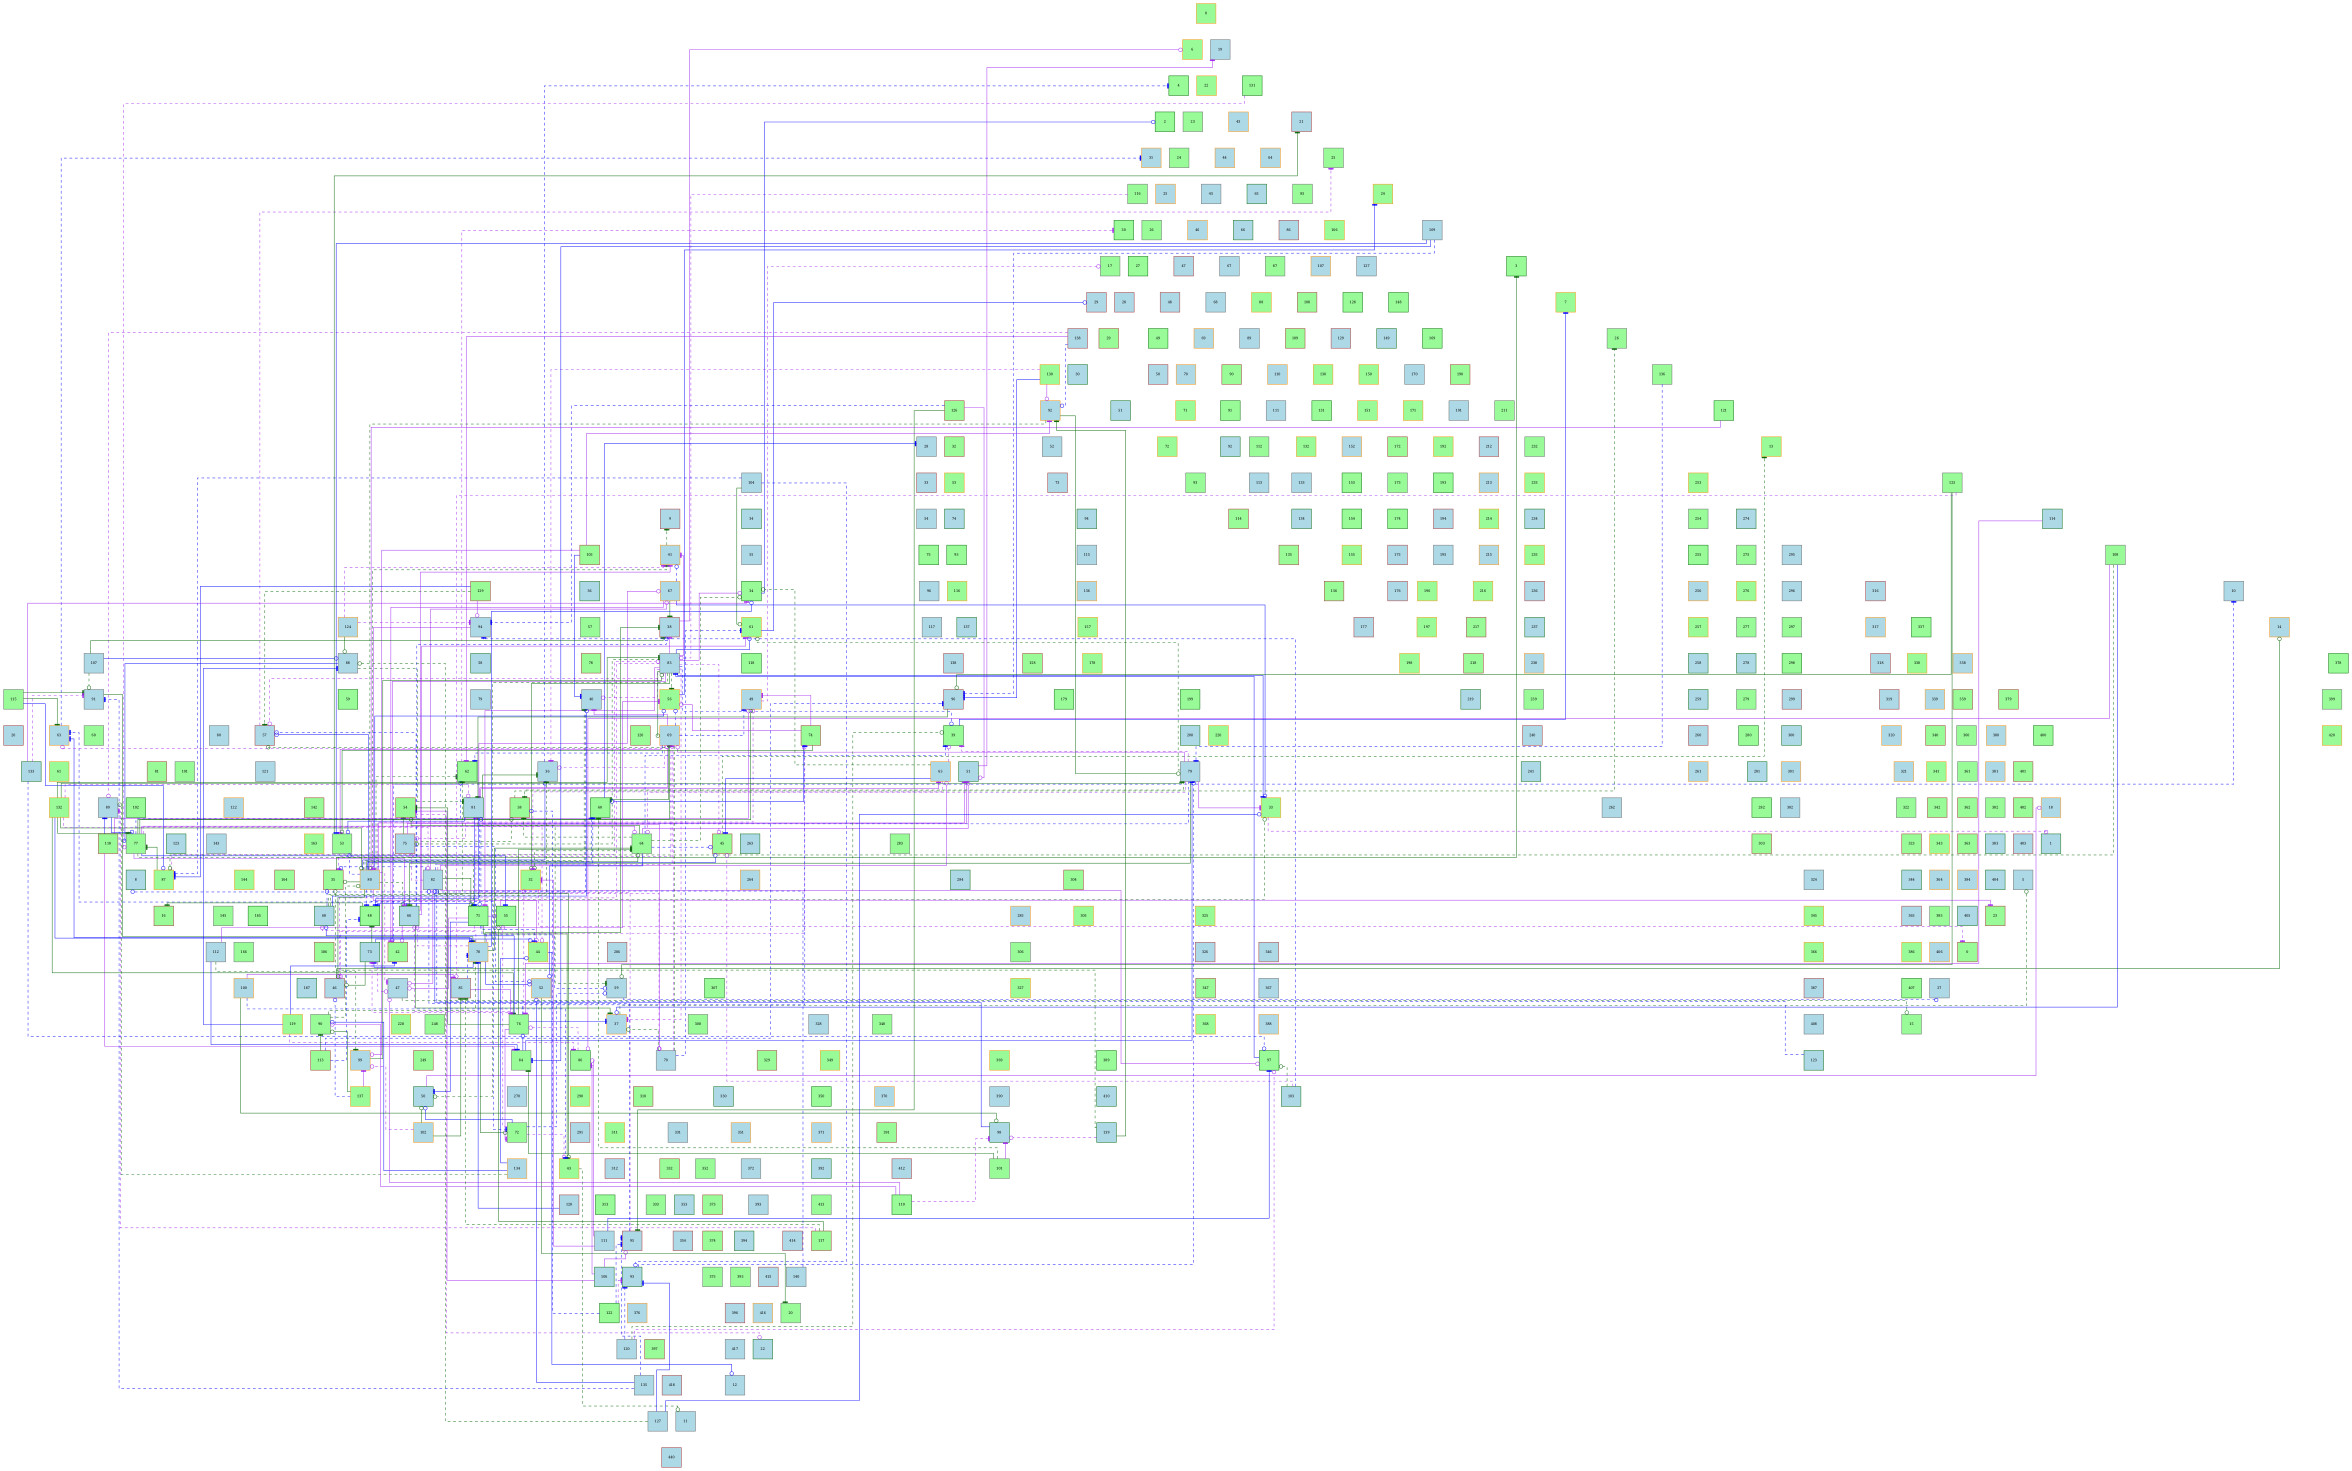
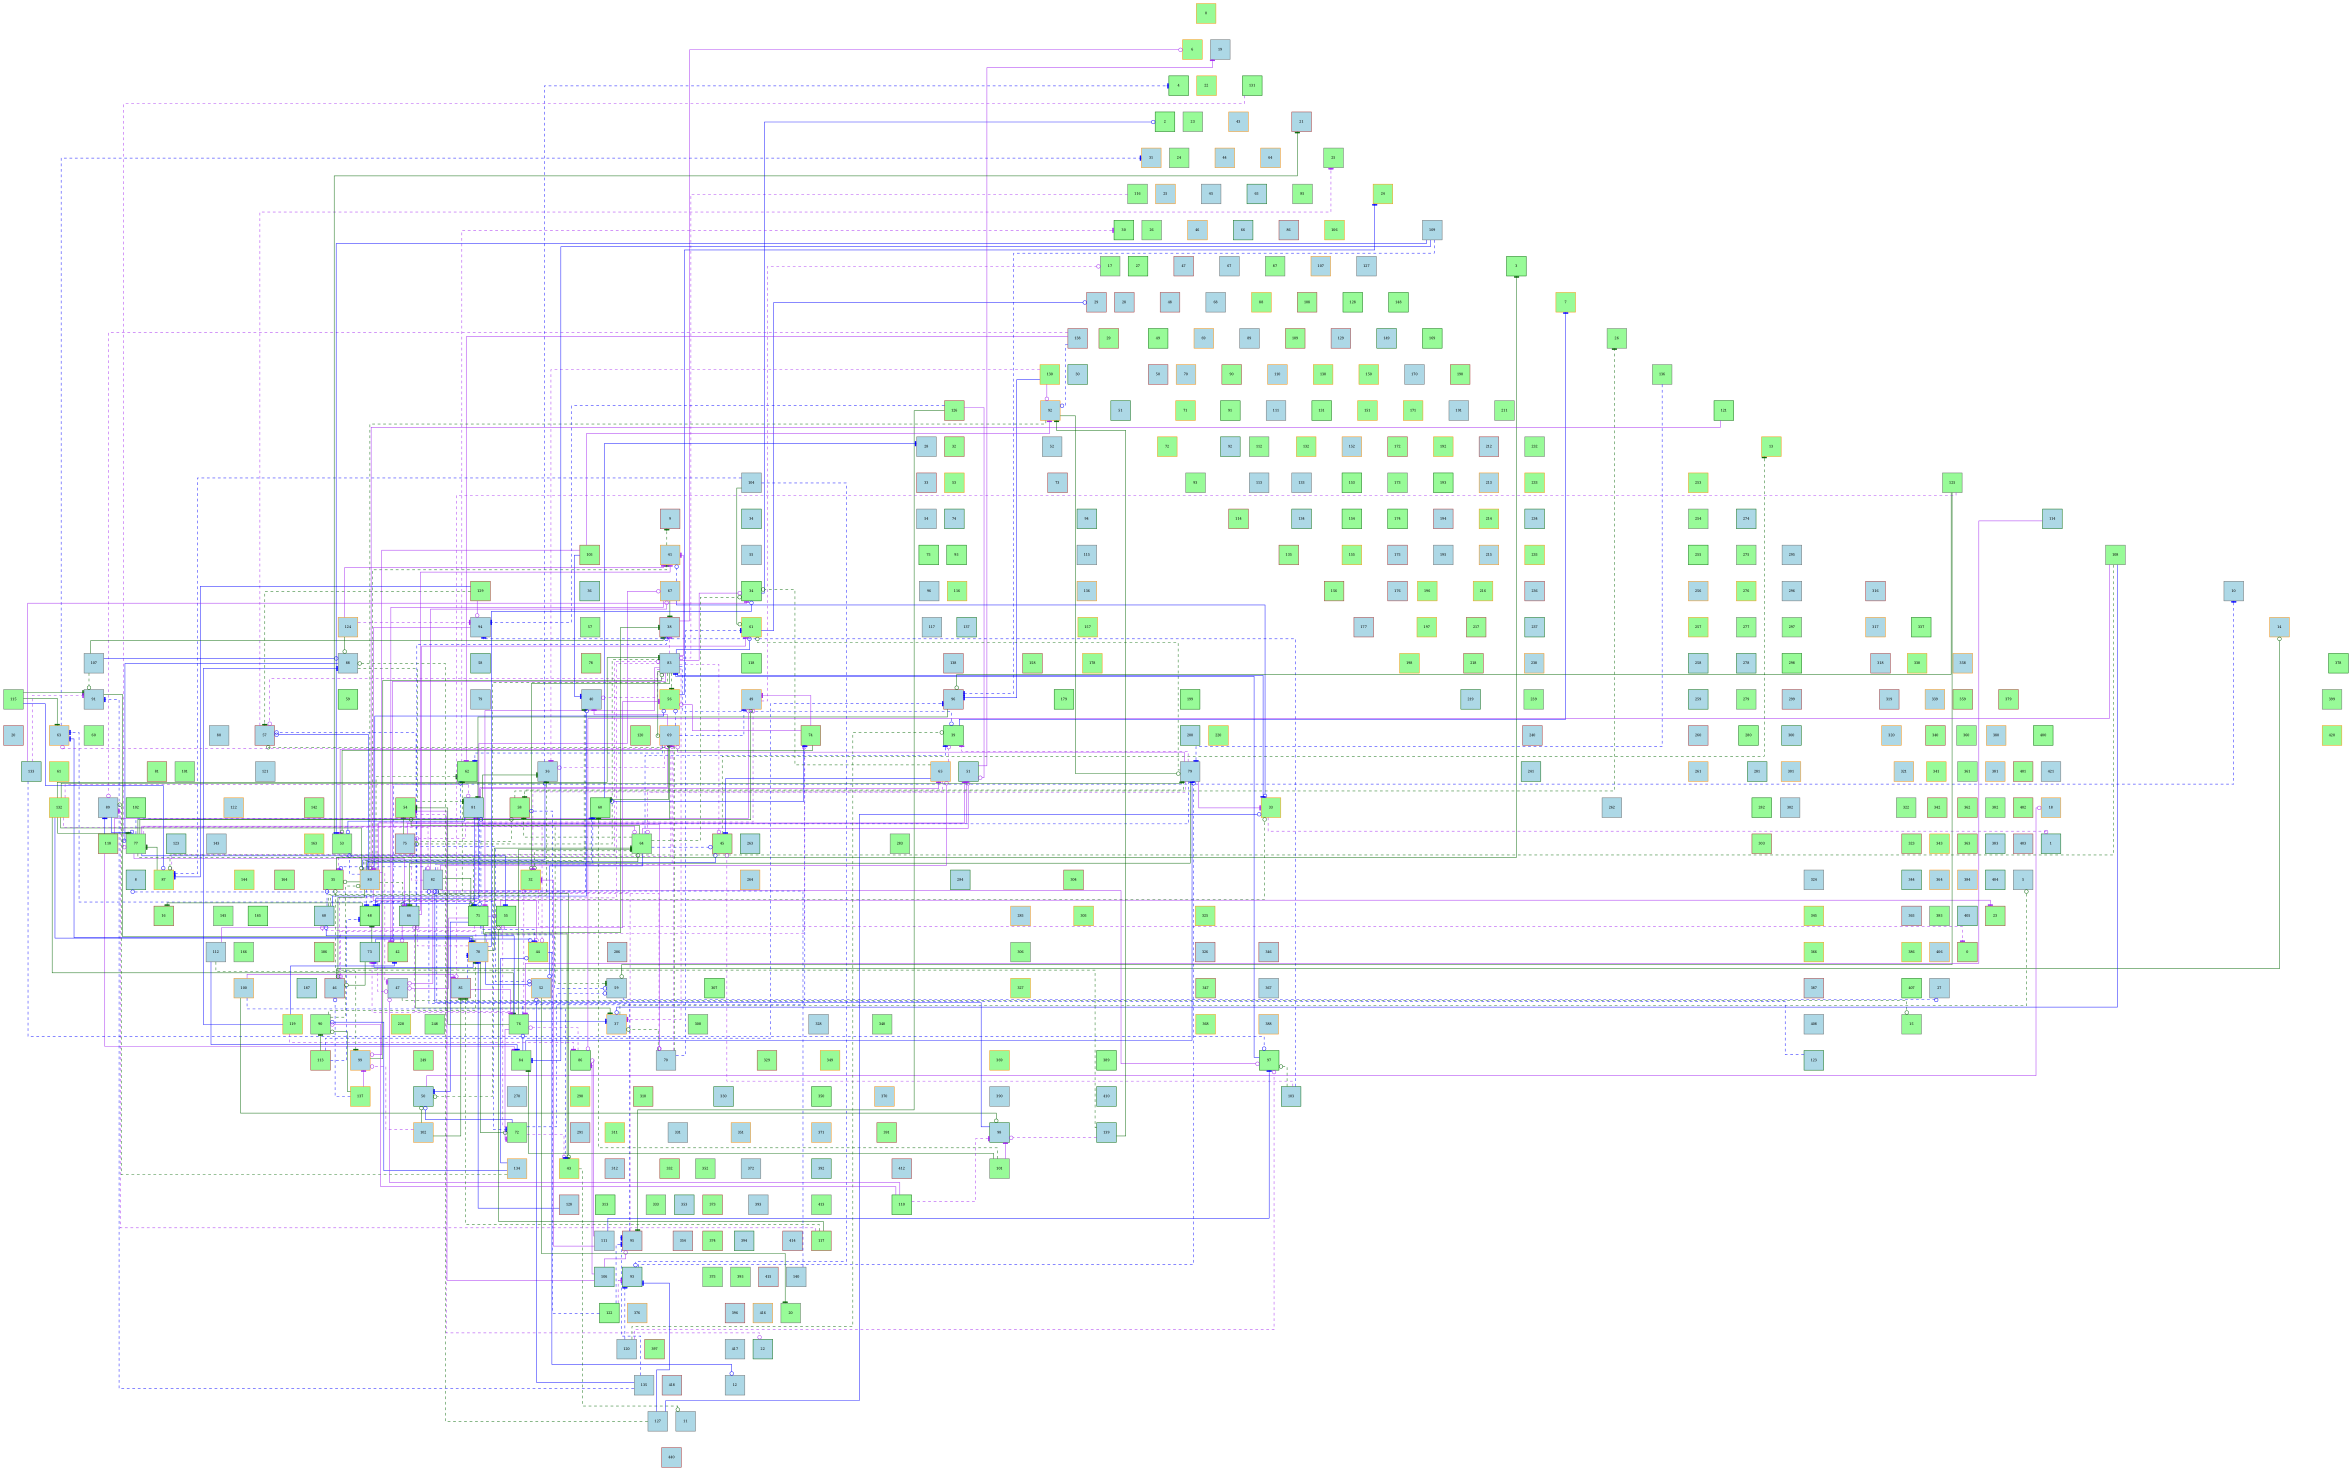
edge "124" -> "41": style dashed -> solid
edge "83" -> "38": style solid -> dashed
node "421": added
